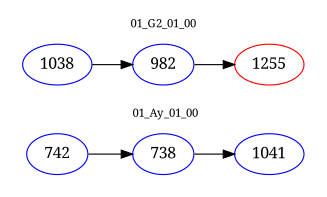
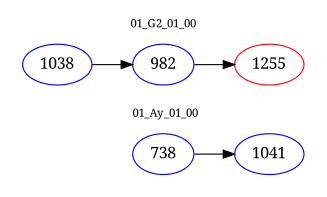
node "742": removed
